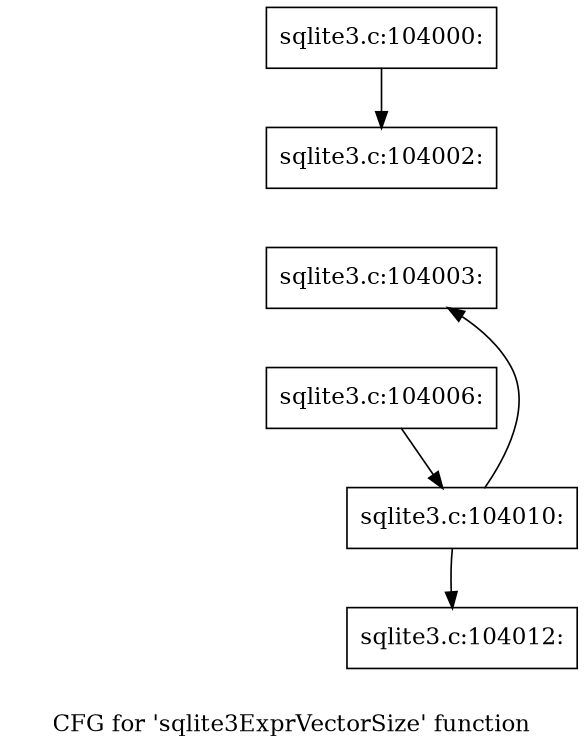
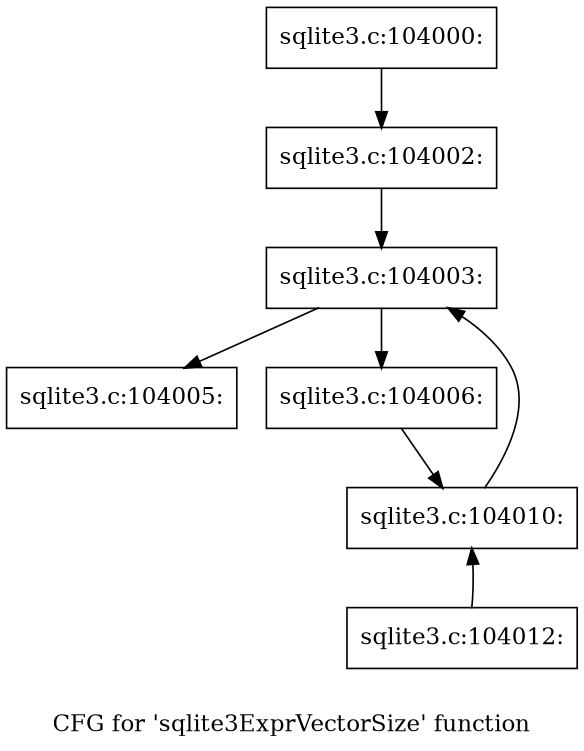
edge "sqlite3.c:104002:" -> "sqlite3.c:104003:": added
edge "sqlite3.c:104003:" -> "sqlite3.c:104006:": added
node "sqlite3.c:104005:": added
edge "sqlite3.c:104010:" -> "sqlite3.c:104012:": reversed
